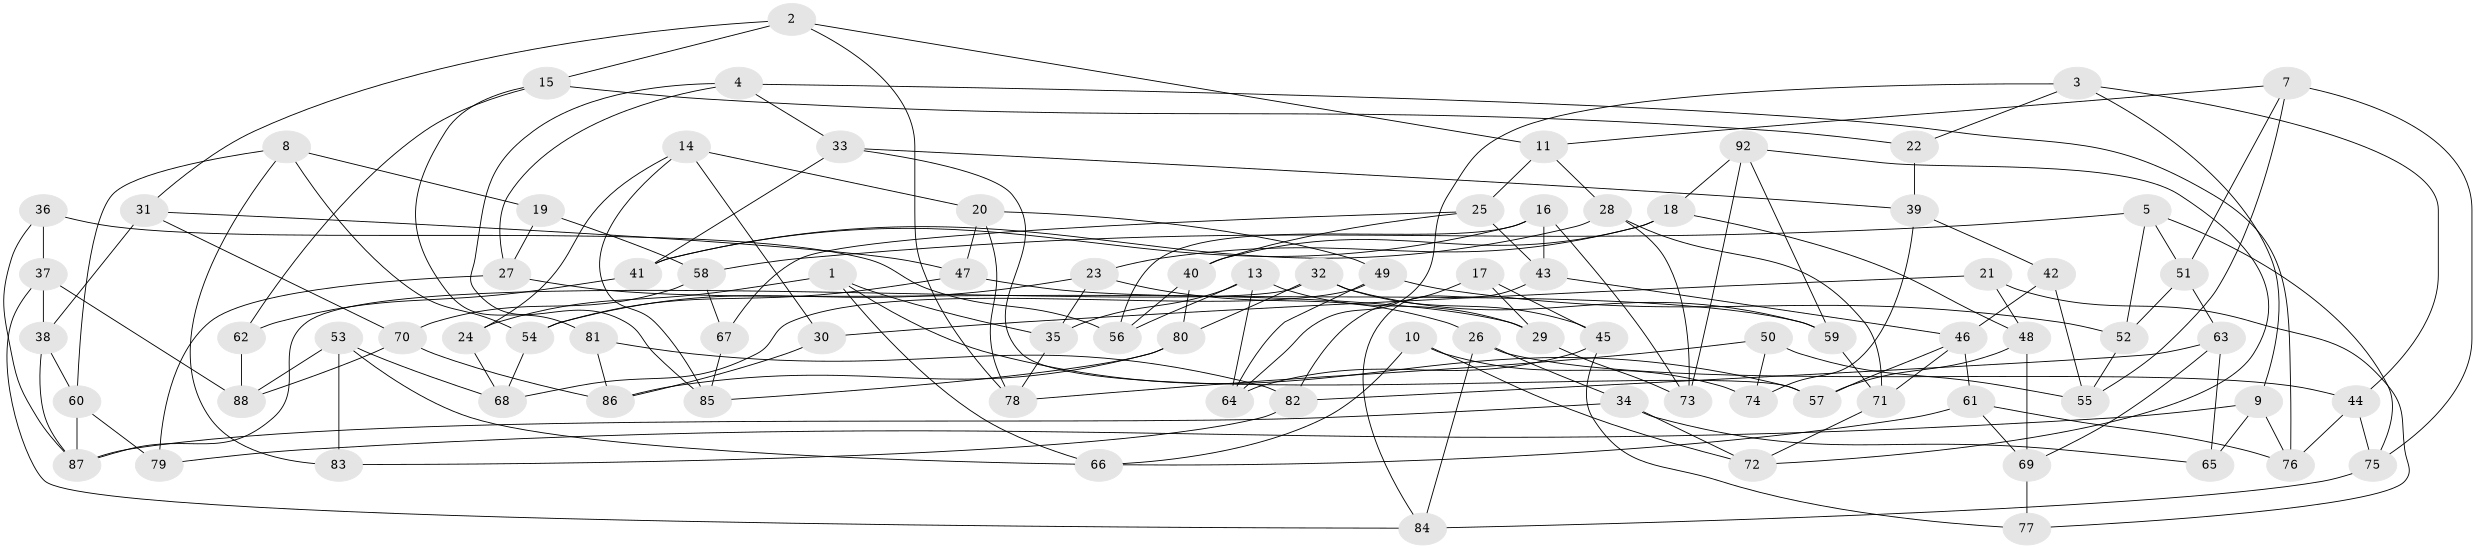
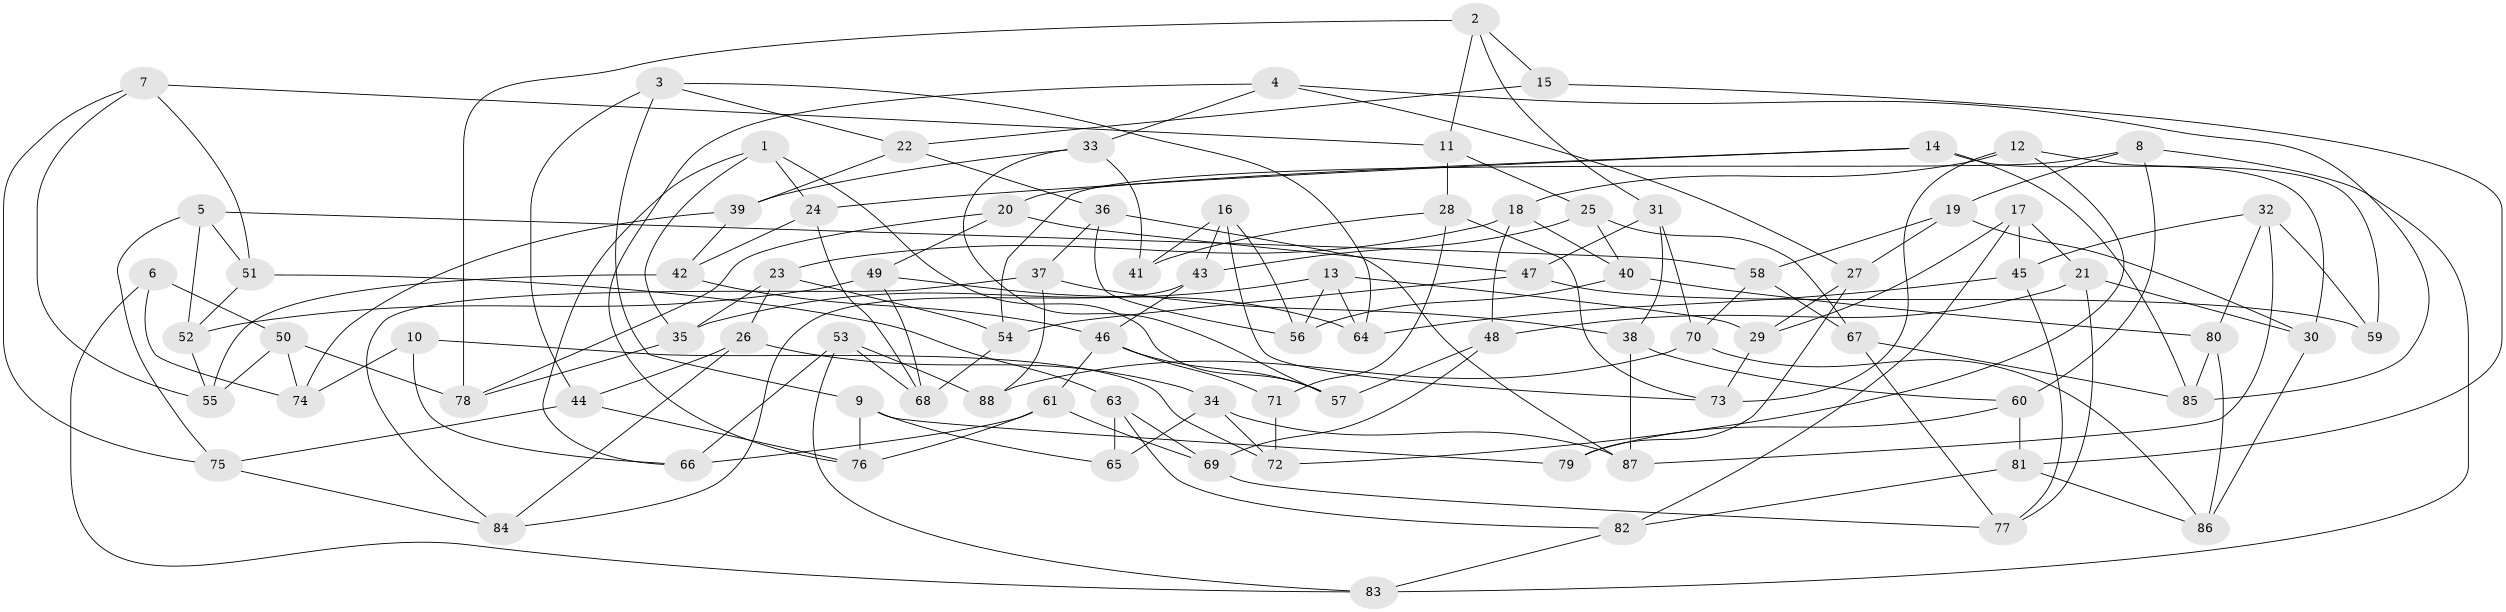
node "92": label "92" -> "12"
edge "22" -- "36": added
edge "17" -- "21": added
edge "24" -- "42": added
edge "19" -- "30": added
node "6": added
node "62": removed
edge "59" -- "71": removed
edge "60" -- "87": now "60" -- "81"
edge "67" -- "77": added
